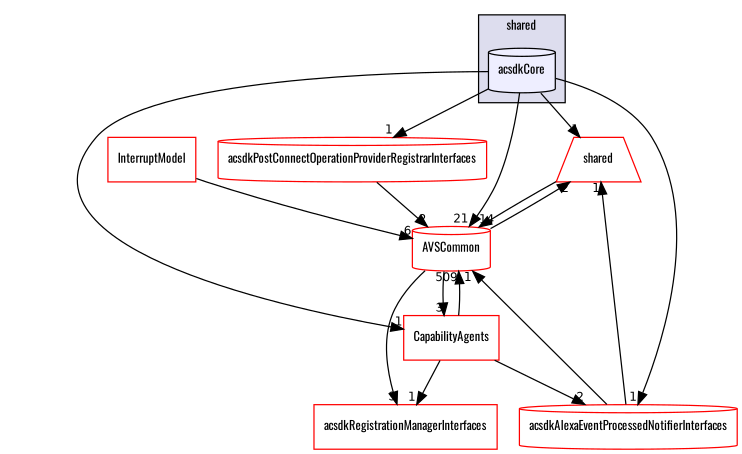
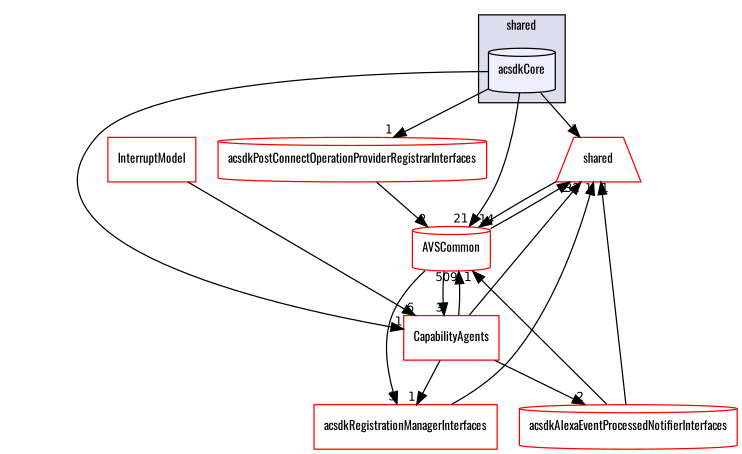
edge "acsdkCore" -> "acsdkAlexaEventProcessedNotifierInterfaces": removed
edge "InterruptModel" -> "AVSCommon": now "InterruptModel" -> "CapabilityAgents"
edge "CapabilityAgents" -> "shared": added
edge "acsdkRegistrationManagerInterfaces" -> "shared": added
